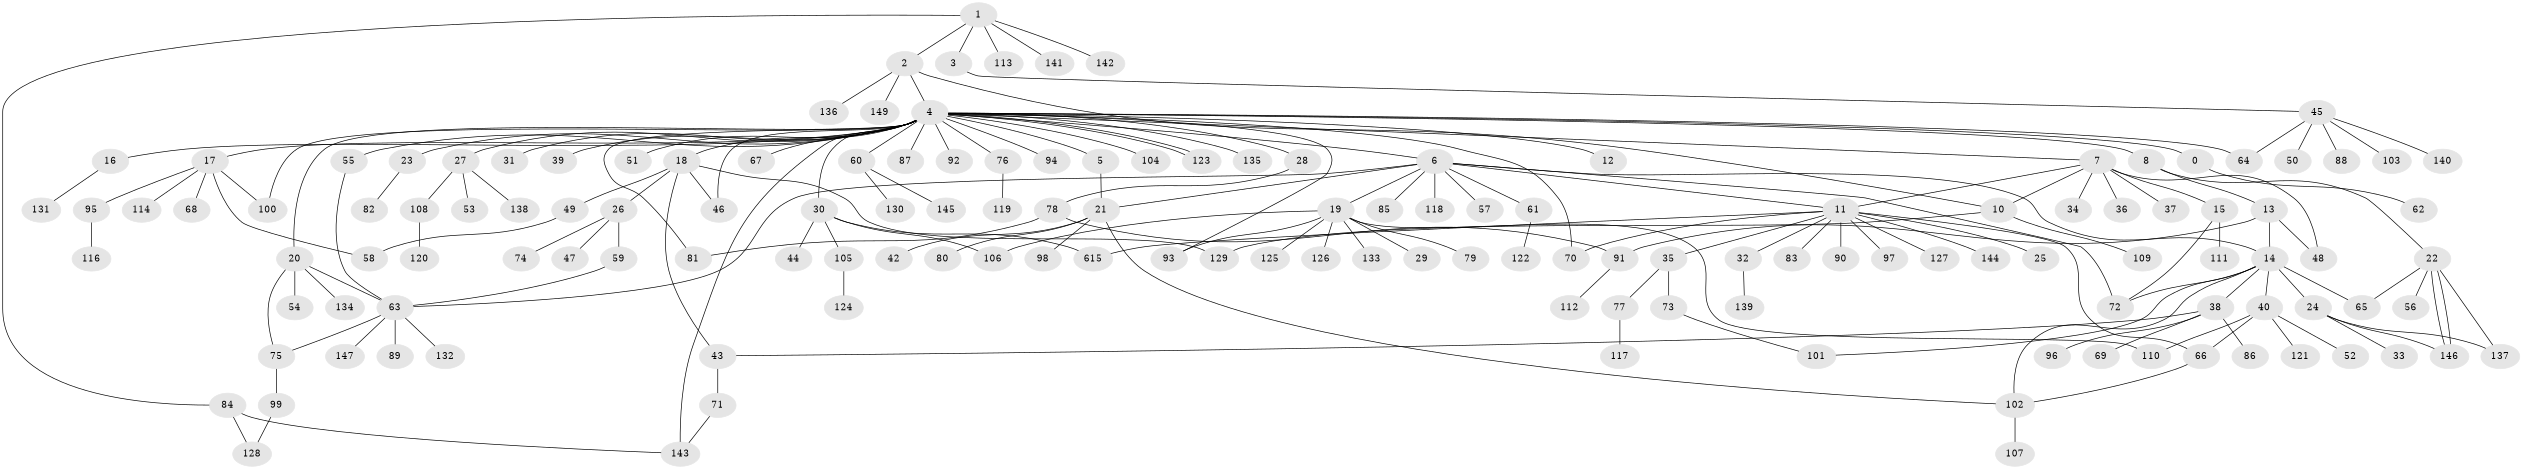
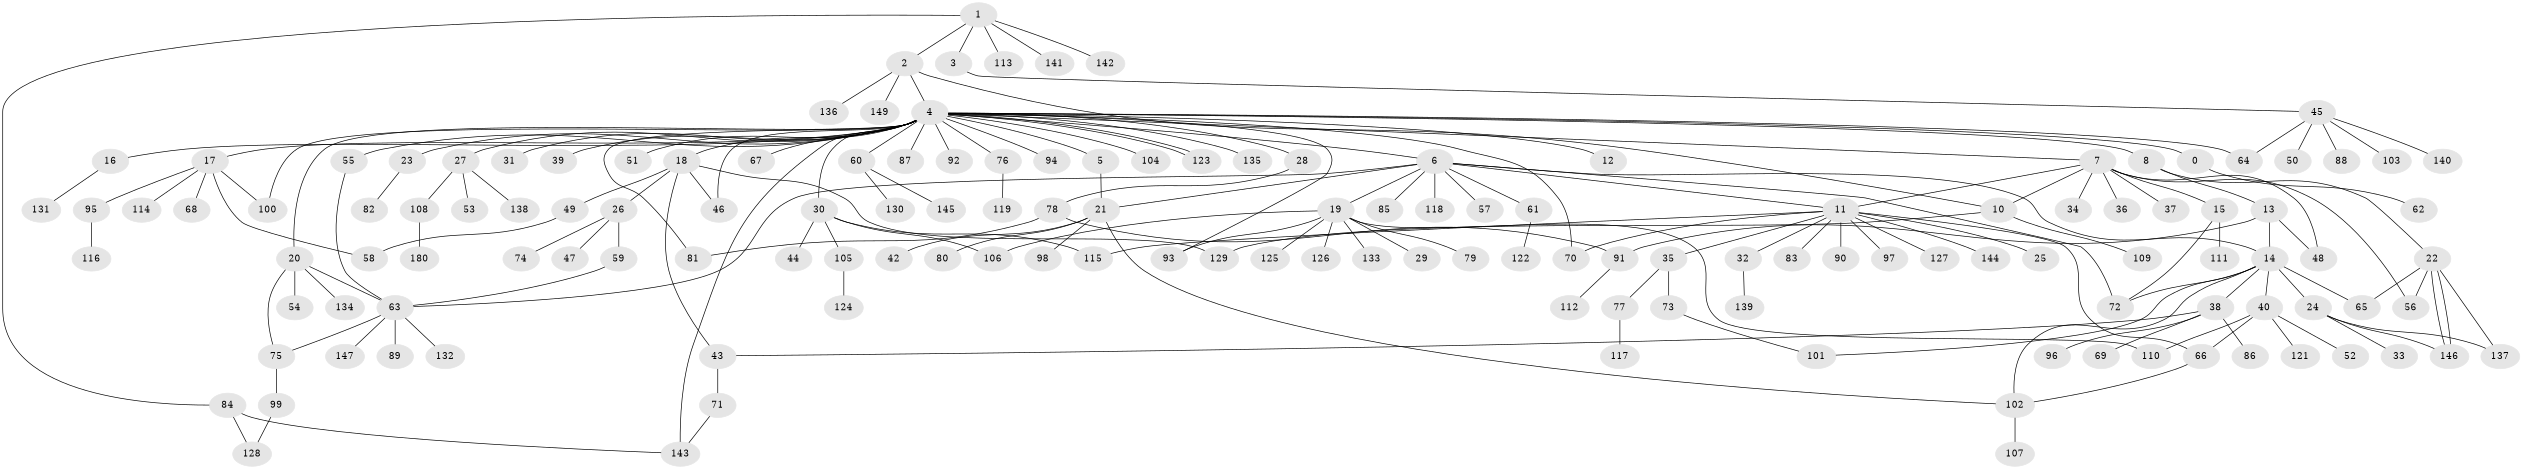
edge "7" -- "56": added
node "120": label "120" -> "180"
node "615": label "615" -> "115"
